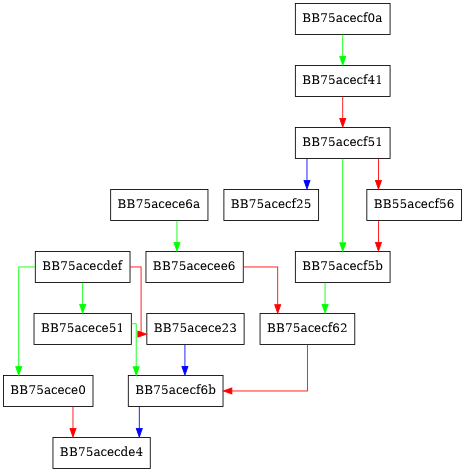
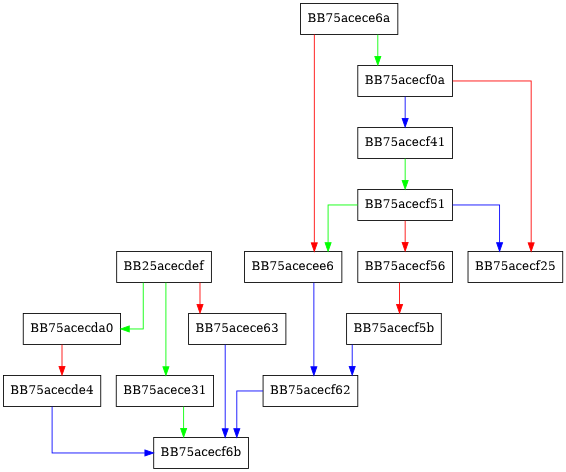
edge "BB75acecf0a" -> "BB75acecf41": color green -> blue
edge "BB75acece6a" -> "BB75acecf0a": added
edge "BB75acecf41" -> "BB75acecf51": color red -> green
edge "BB75acecf0a" -> "BB75acecf25": added
edge "BB75acecf51" -> "BB75acecf5b": now "BB75acecf51" -> "BB75acecee6"
node "BB55acecf56": label "BB55acecf56" -> "BB75acecf56"
edge "BB75acece6a" -> "BB75acecee6": color green -> red
node "BB75acecdef": label "BB75acecdef" -> "BB25acecdef"
edge "BB75acecee6" -> "BB75acecf62": color red -> blue
edge "BB75acecf5b" -> "BB75acecf62": color green -> blue
node "BB75acece51": label "BB75acece51" -> "BB75acece31"
node "BB75acece23": label "BB75acece23" -> "BB75acece63"
node "BB75acece0": label "BB75acece0" -> "BB75acecda0"
edge "BB75acecf62" -> "BB75acecf6b": color red -> blue
edge "BB75acecf6b" -> "BB75acecde4": reversed
